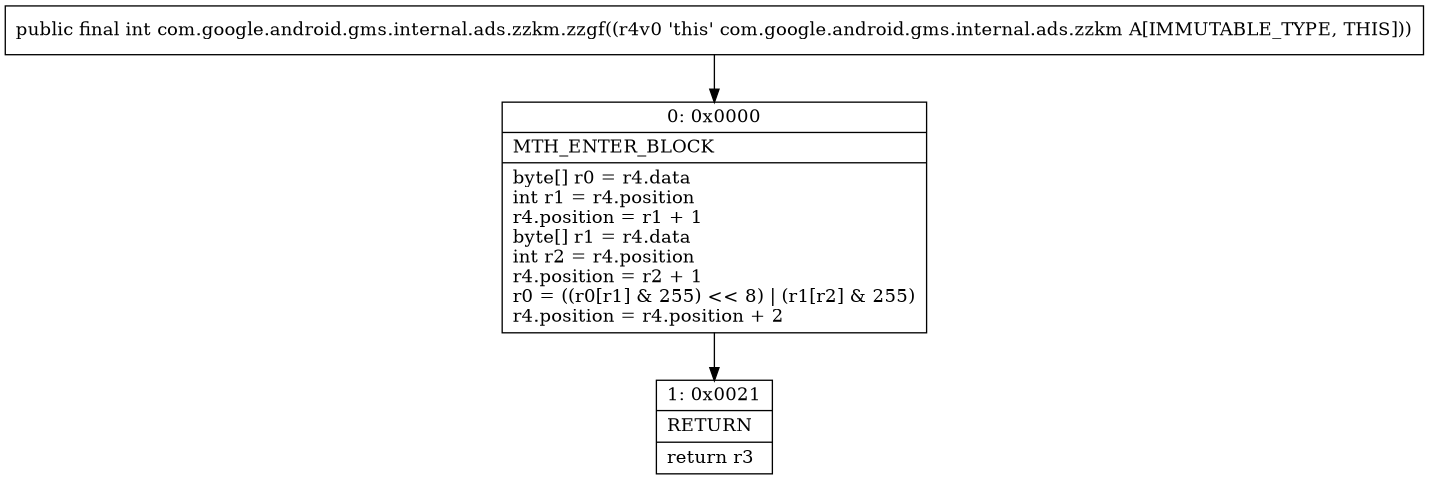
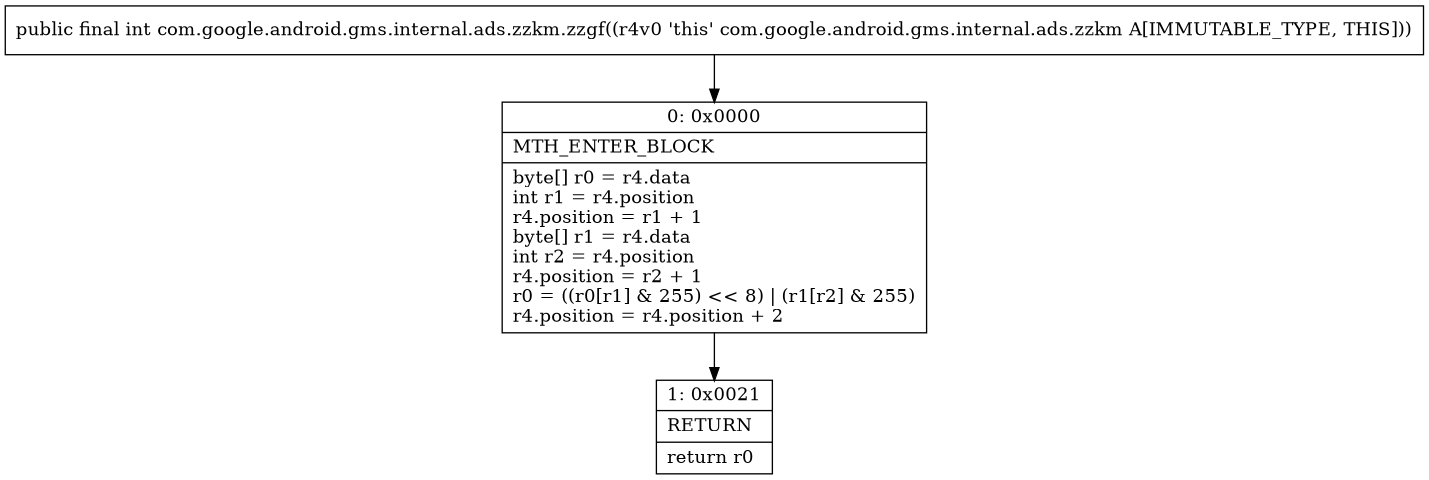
node "1: 0x0021": text "return r3" -> "return r0"
